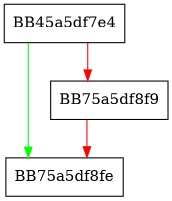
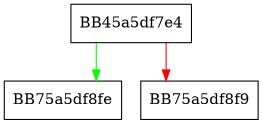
edge "BB75a5df8f9" -> "BB75a5df8fe": removed
